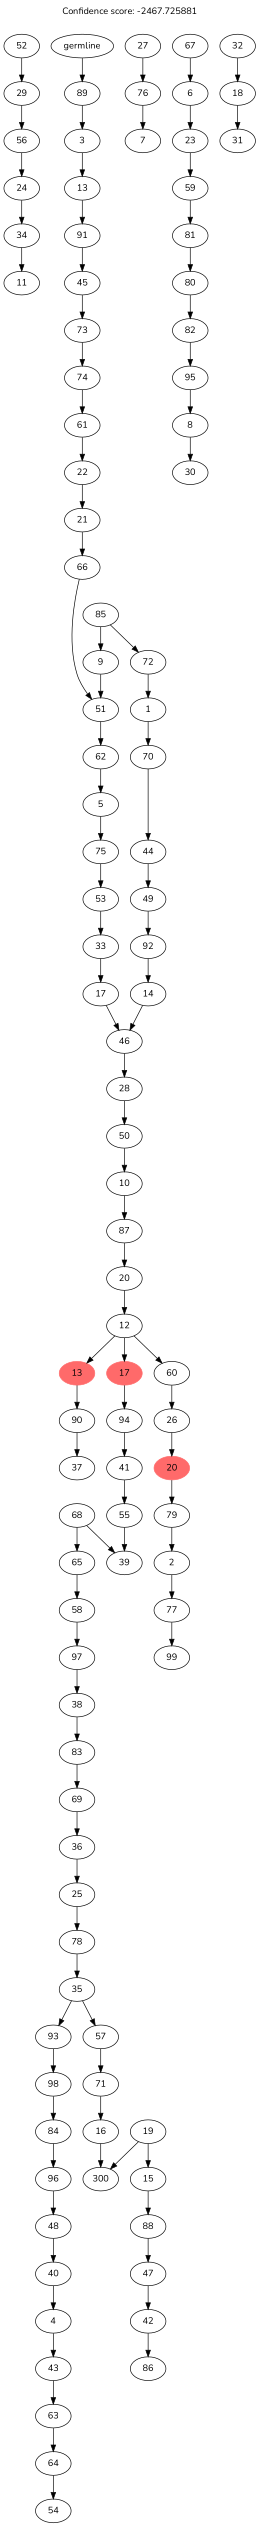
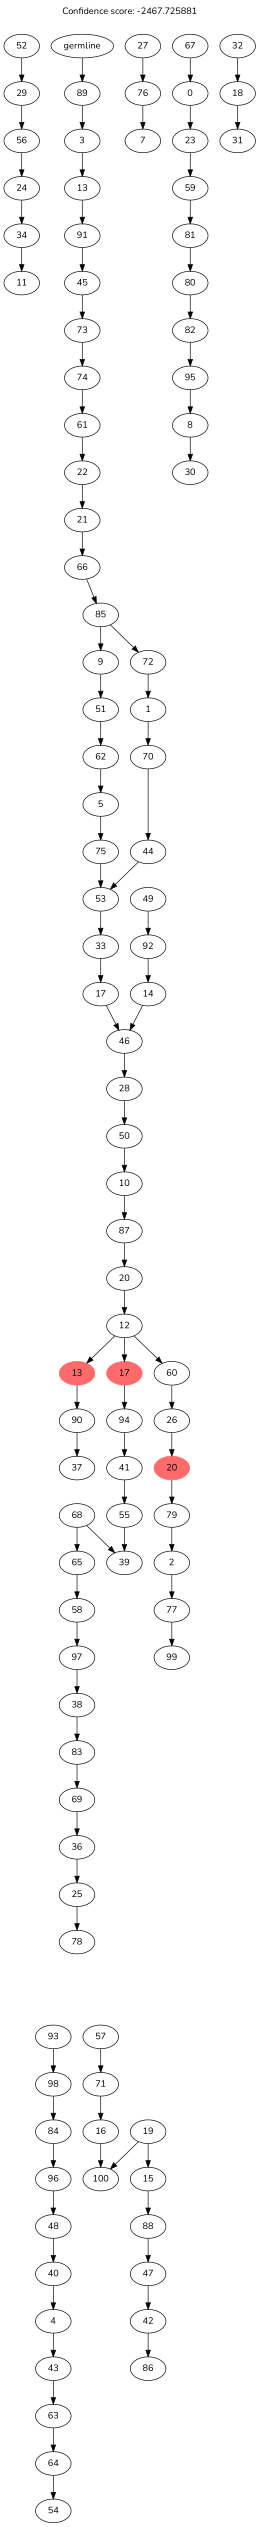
node "6": label "6" -> "0"
edge "66" -> "51": now "66" -> "85"
edge "44" -> "49": now "44" -> "53"
node "35": removed
node "300": label "300" -> "100"
